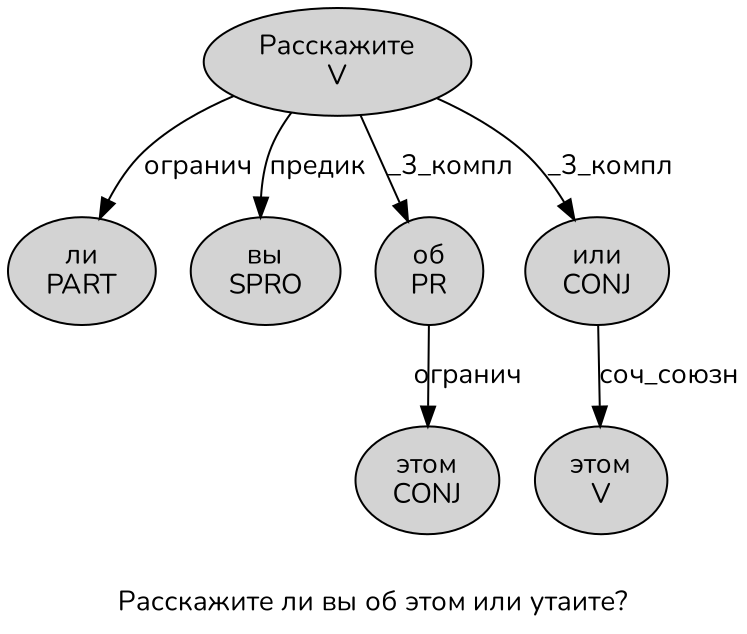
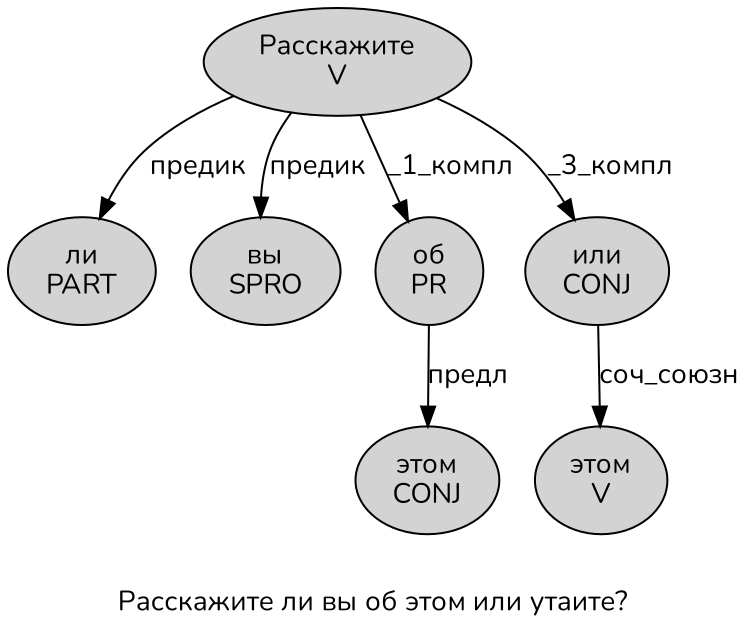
edge "Расскажите V" -> "ли PART": label "огранич" -> "предик"
edge "Расскажите V" -> "об PR": label "_3_компл" -> "_1_компл"
edge "об PR" -> "этом CONJ": label "огранич" -> "предл"
